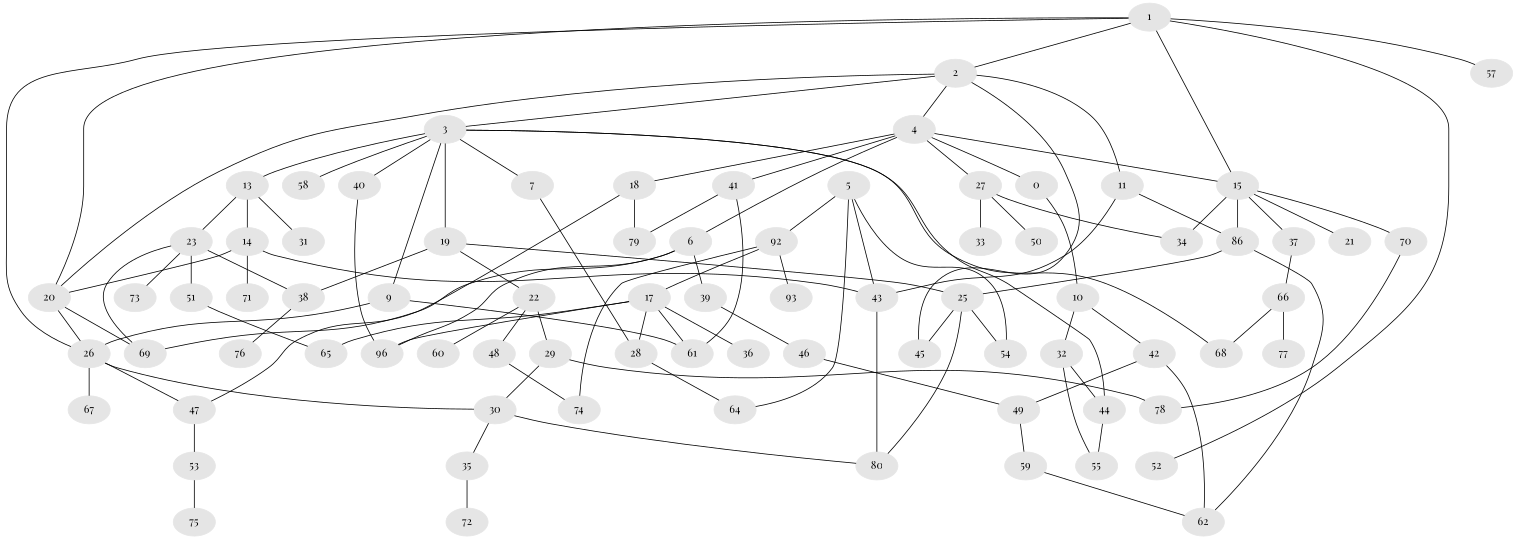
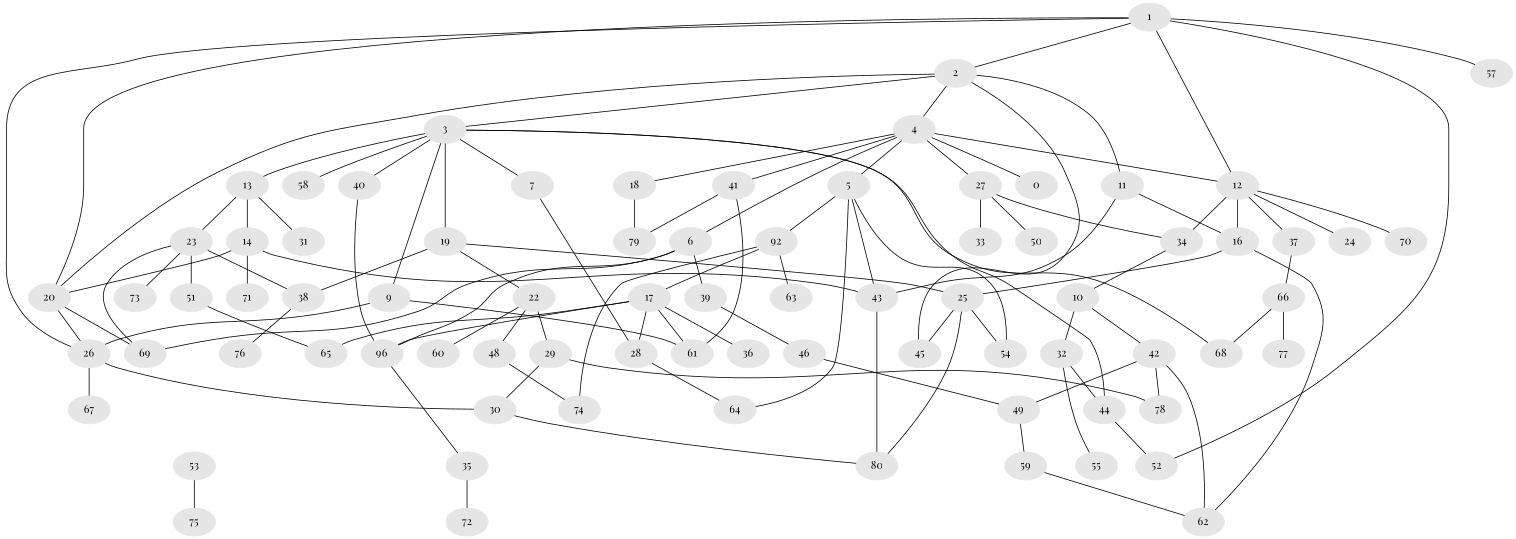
edge "4" -- "5": added
node "15": label "15" -> "12"
edge "0" -- "10": now "34" -- "10"
node "86": label "86" -> "16"
node "21": label "21" -> "24"
node "93": label "93" -> "63"
edge "70" -- "78": now "42" -- "78"
node "47": removed
edge "30" -- "35": now "96" -- "35"
edge "44" -- "55": now "44" -- "52"
